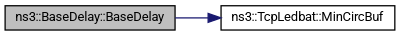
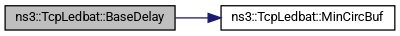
node "ns3::BaseDelay::BaseDelay": label "ns3::BaseDelay::BaseDelay" -> "ns3::TcpLedbat::BaseDelay"
